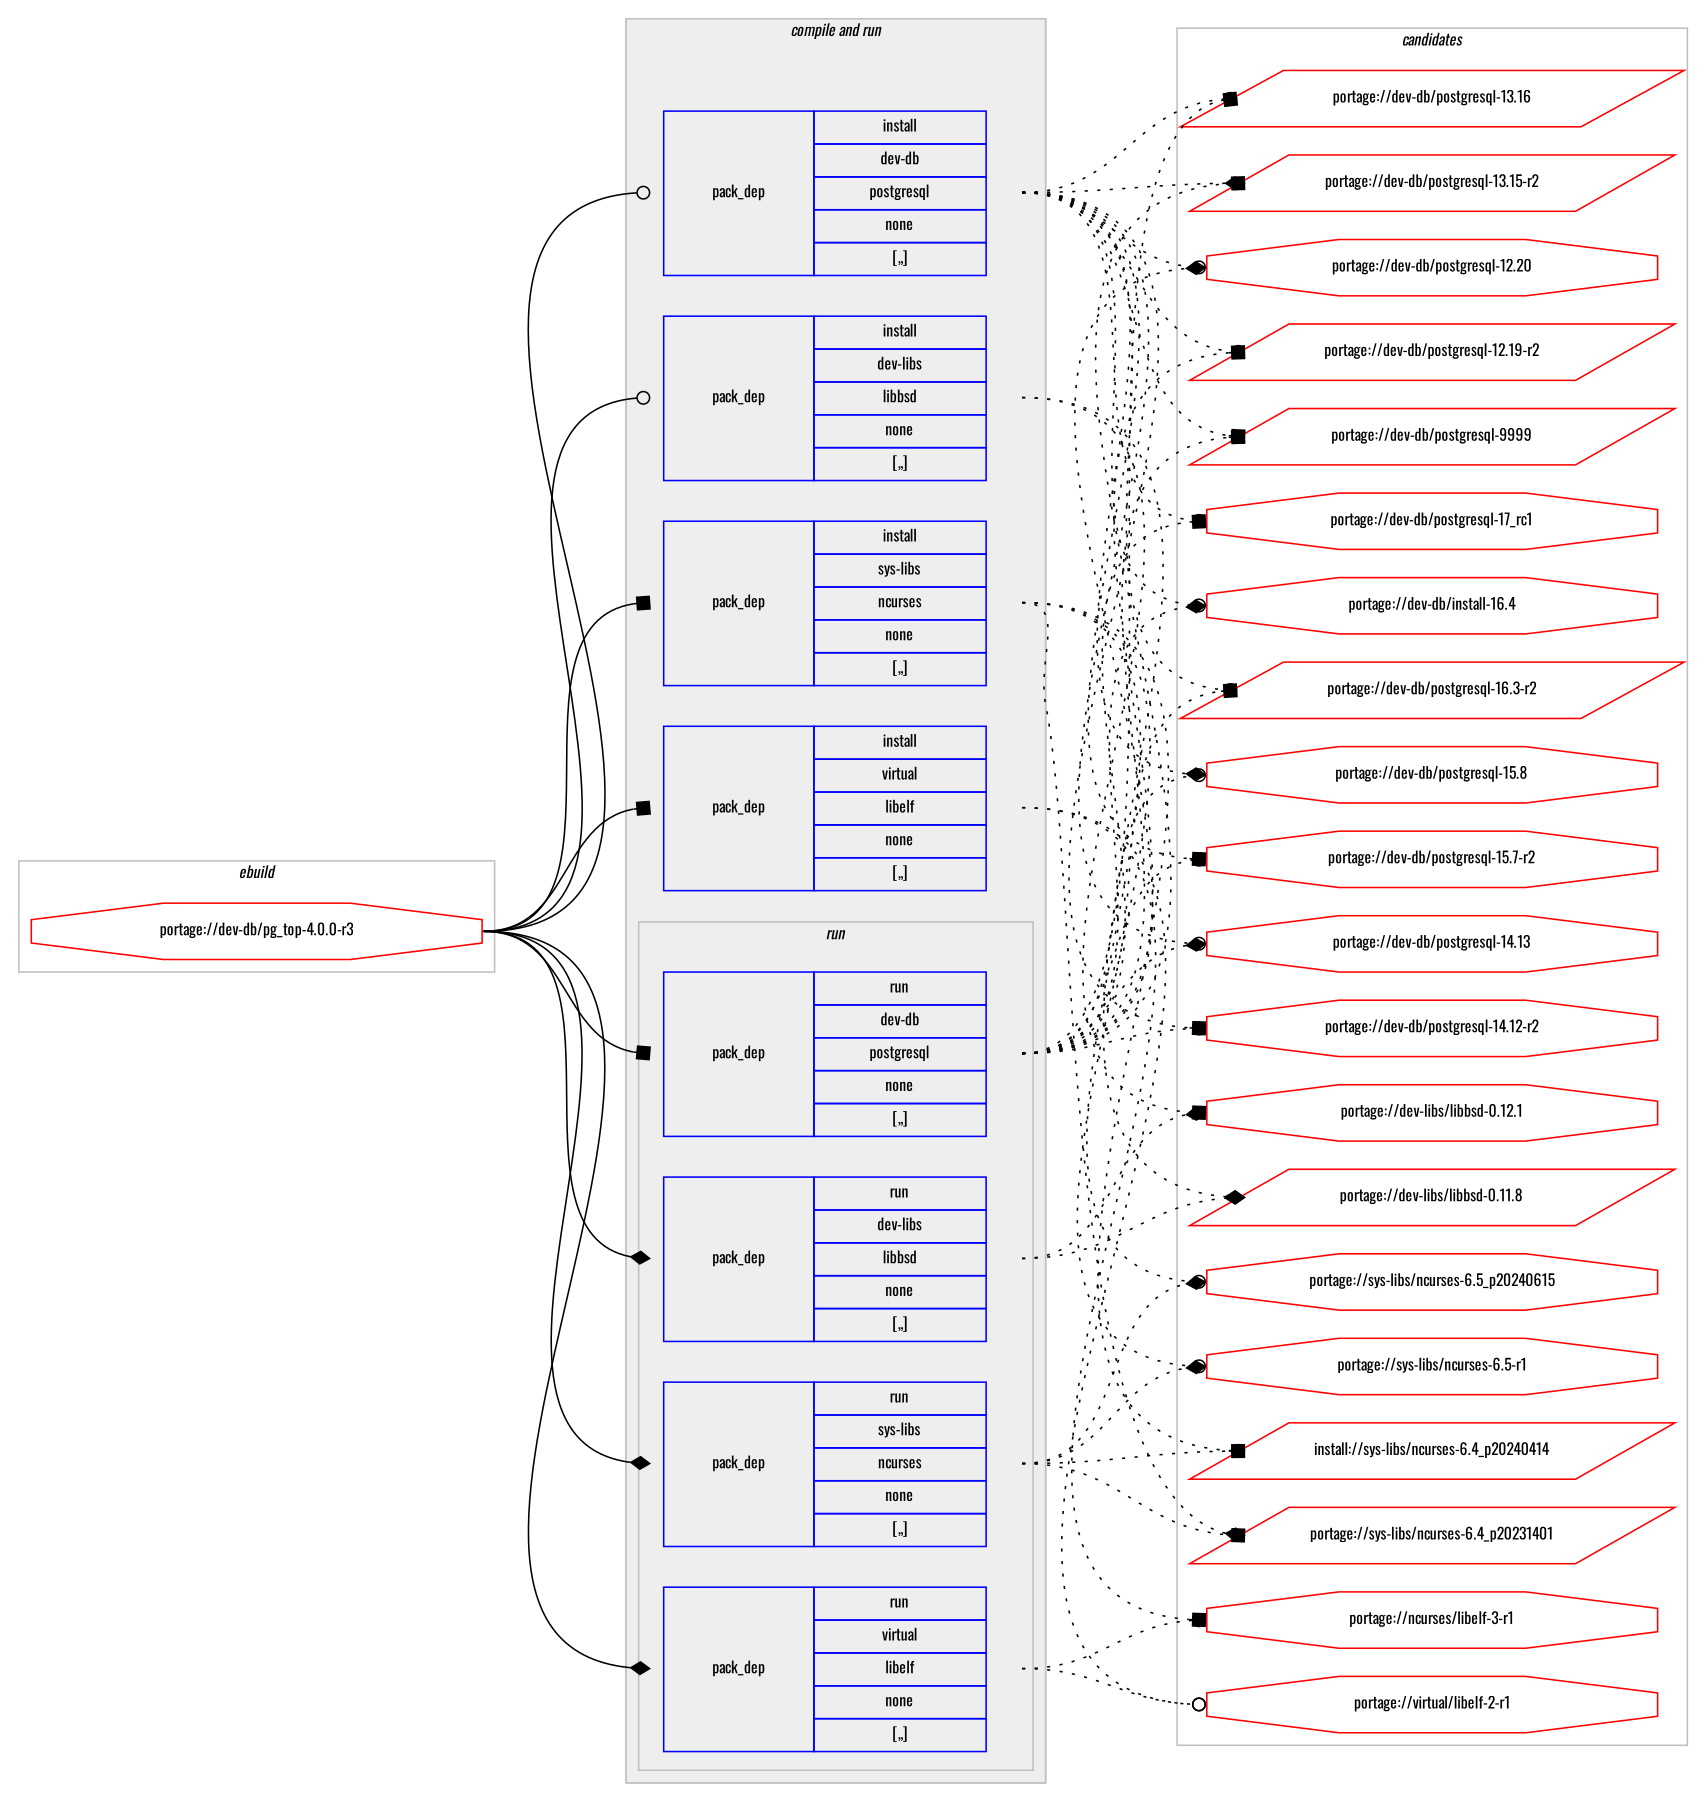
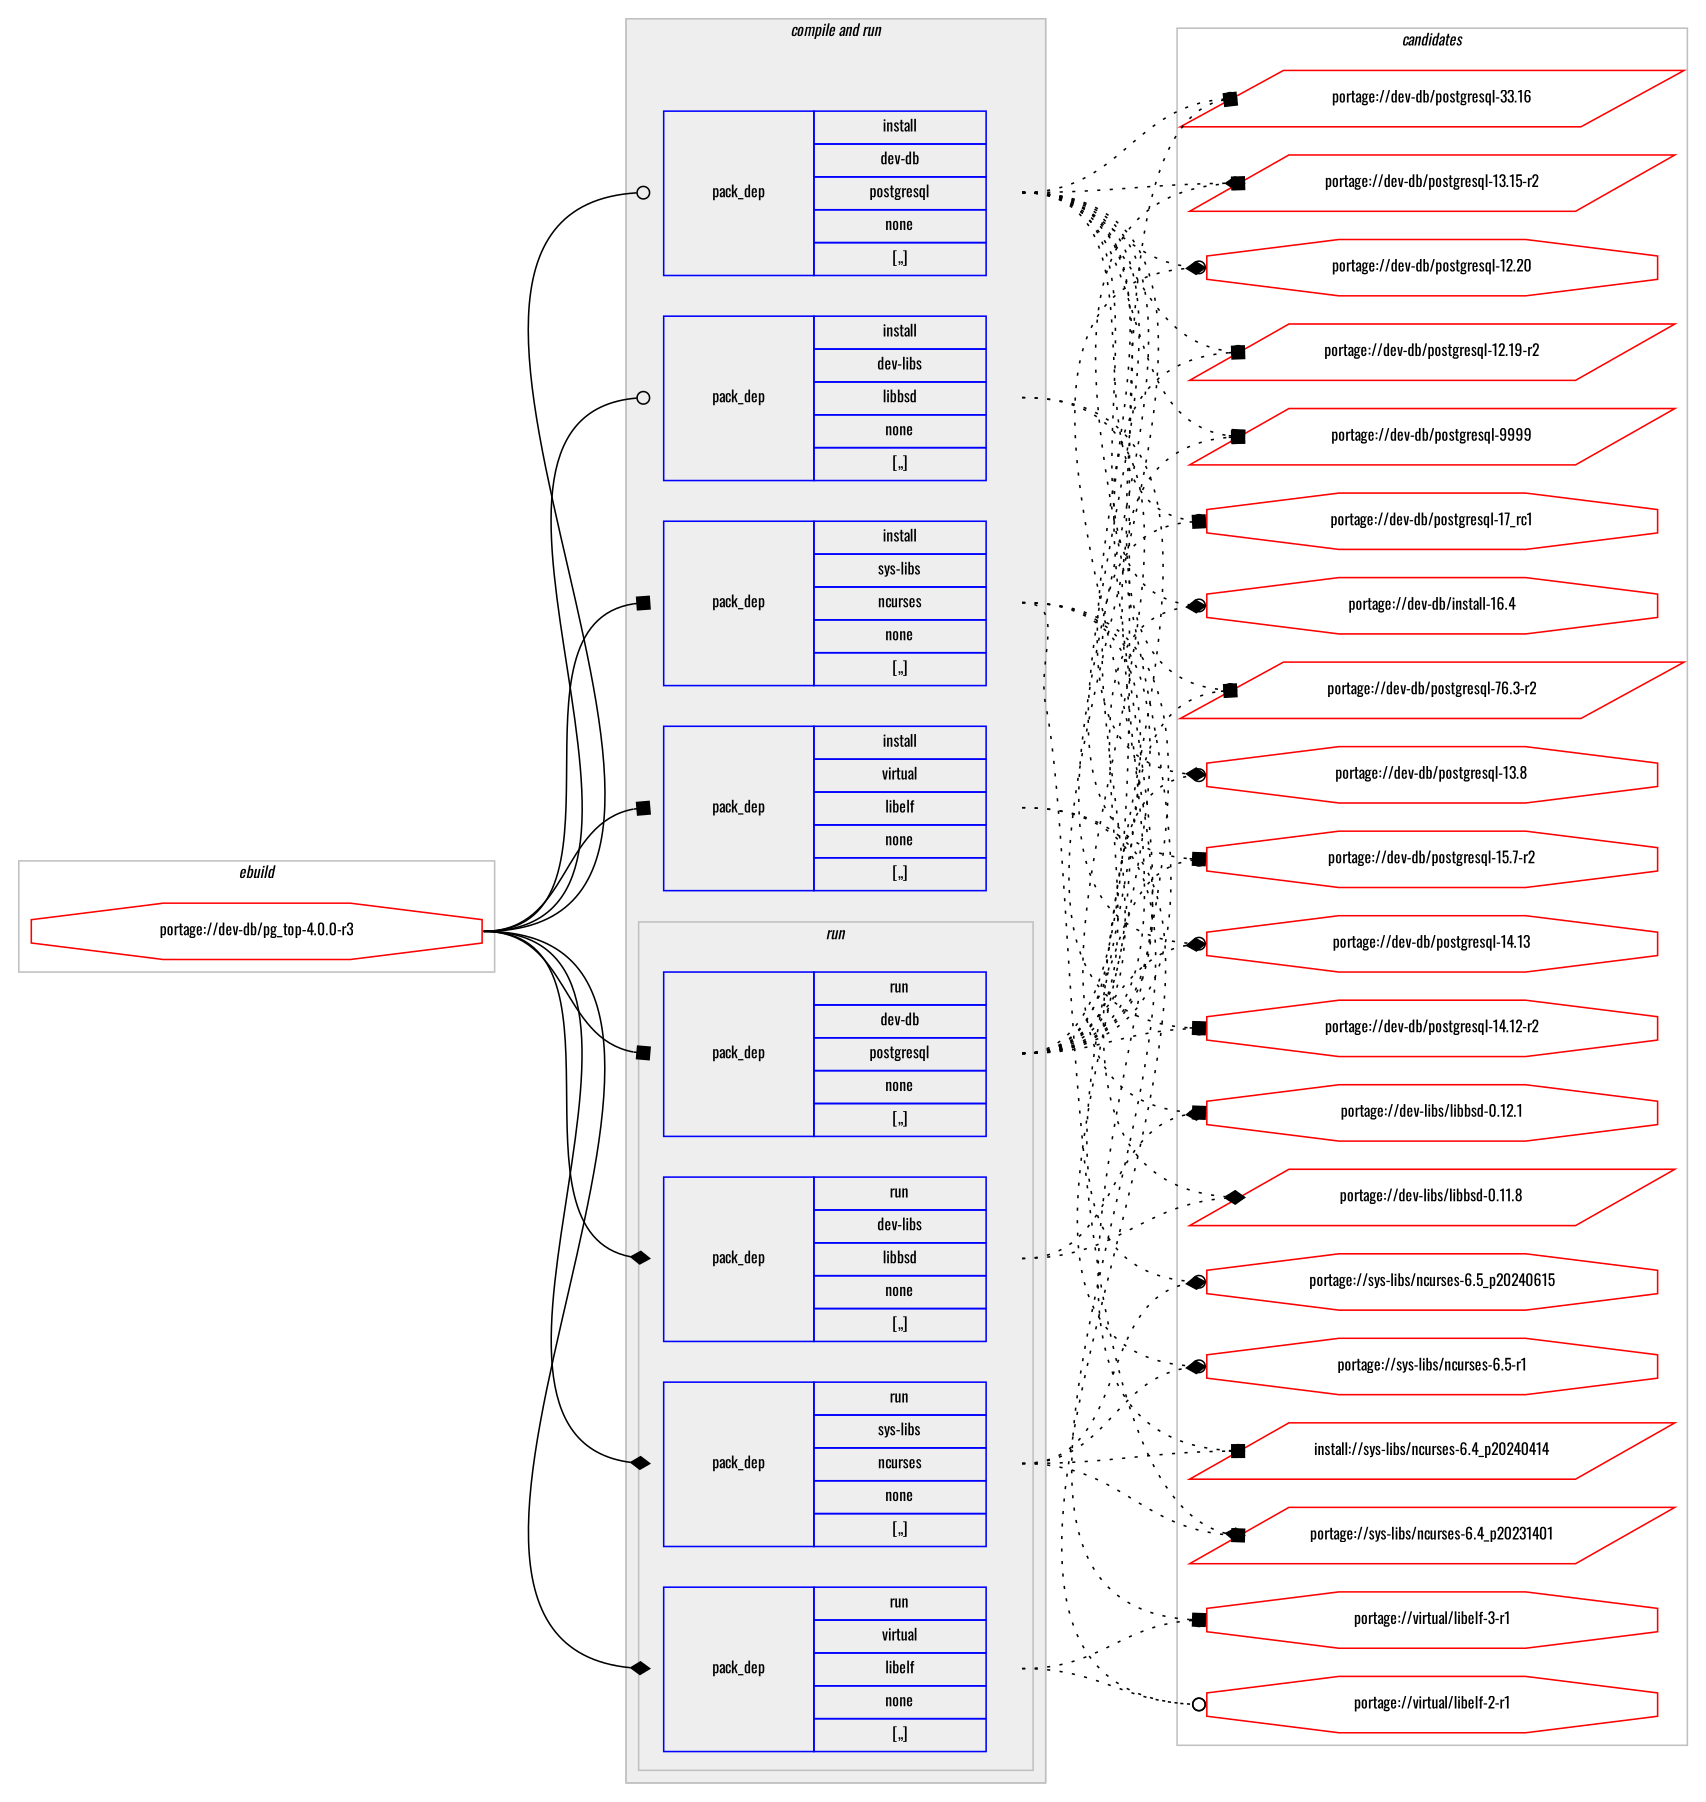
node "portage://dev-db/postgresql-13.16": label "portage://dev-db/postgresql-13.16" -> "portage://dev-db/postgresql-33.16"
node "portage://dev-db/postgresql-16.3-r2": label "portage://dev-db/postgresql-16.3-r2" -> "portage://dev-db/postgresql-76.3-r2"
node "portage://dev-db/postgresql-15.8": label "portage://dev-db/postgresql-15.8" -> "portage://dev-db/postgresql-13.8"
node "portage://ncurses/libelf-3-r1": label "portage://ncurses/libelf-3-r1" -> "portage://virtual/libelf-3-r1"
